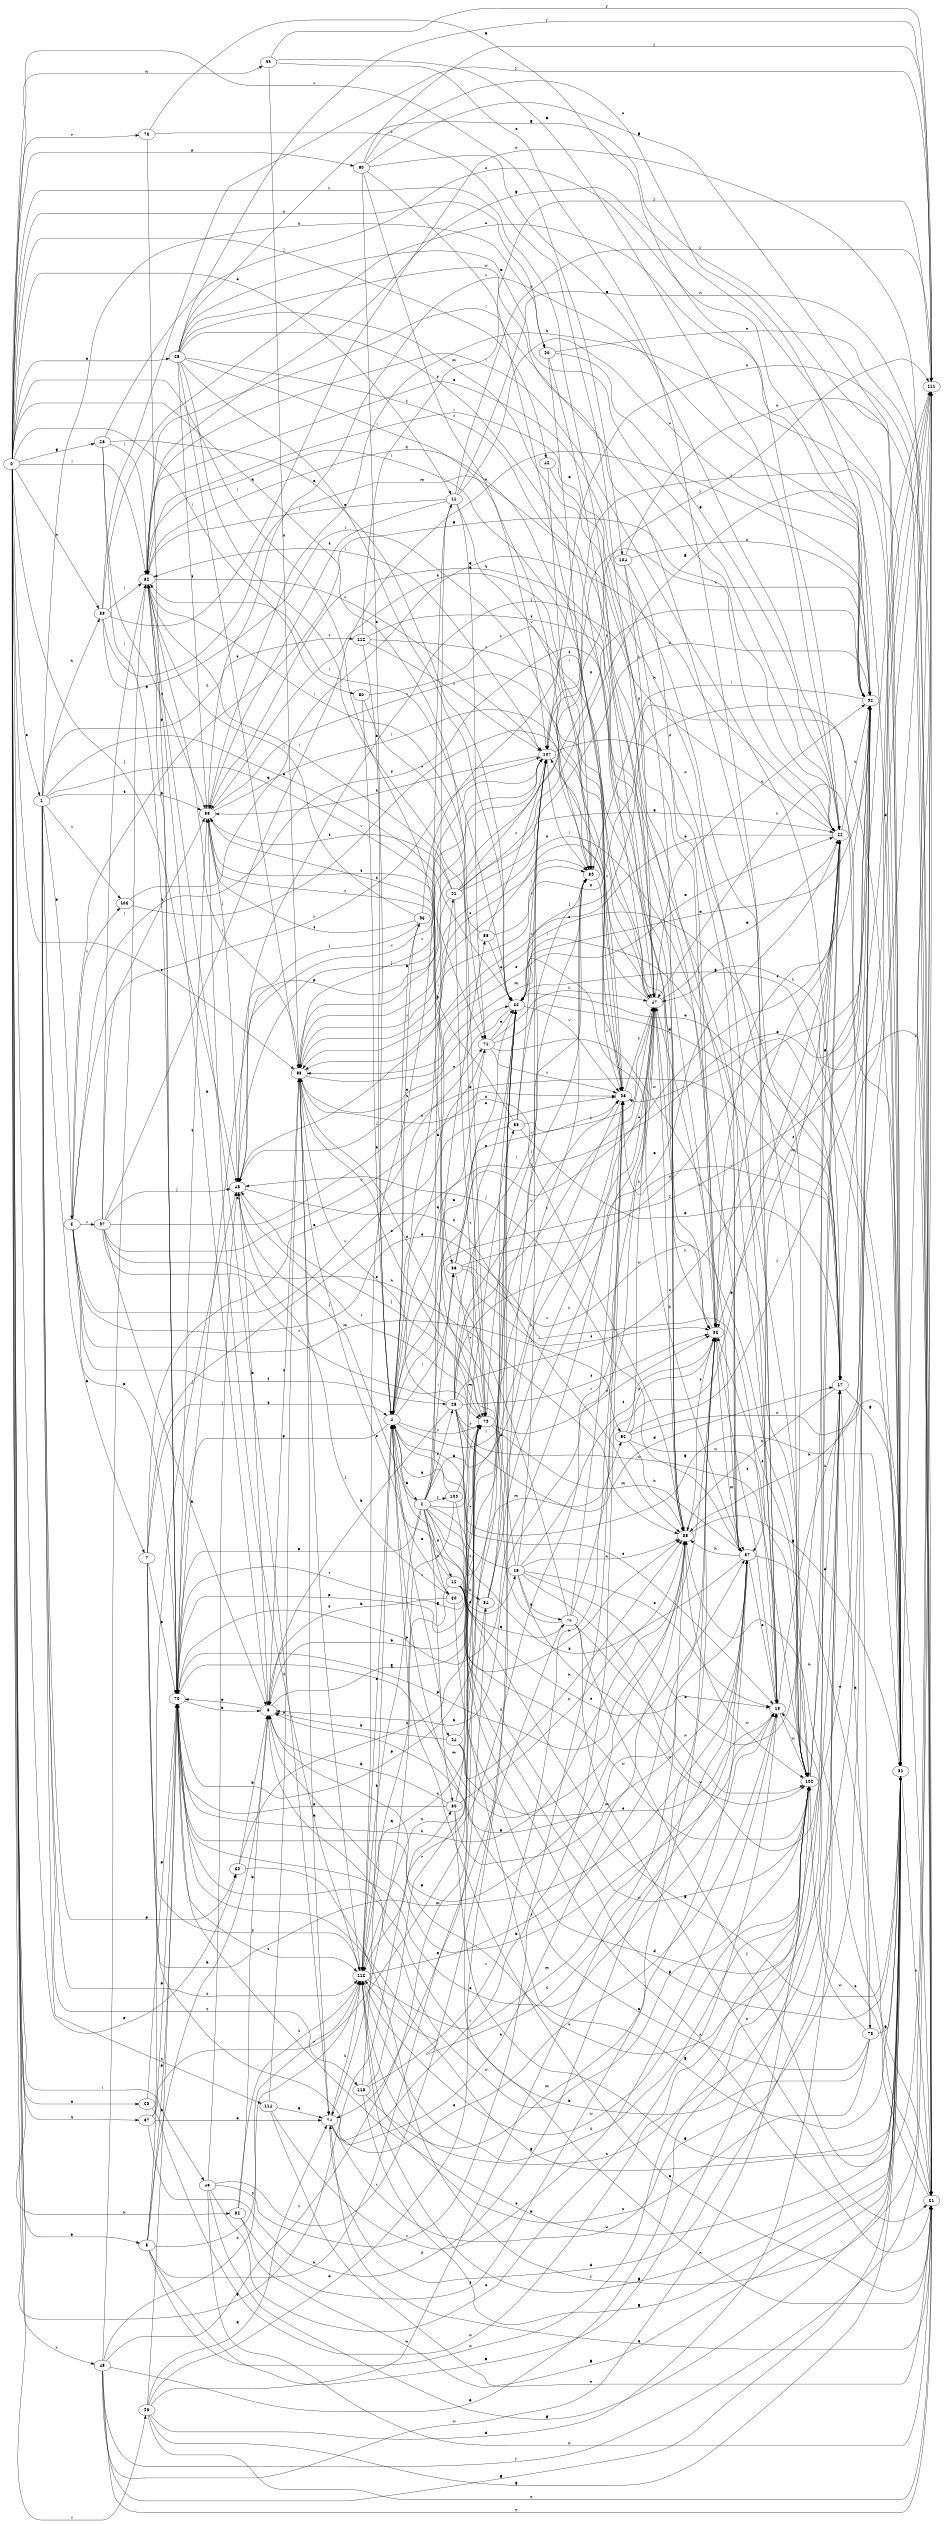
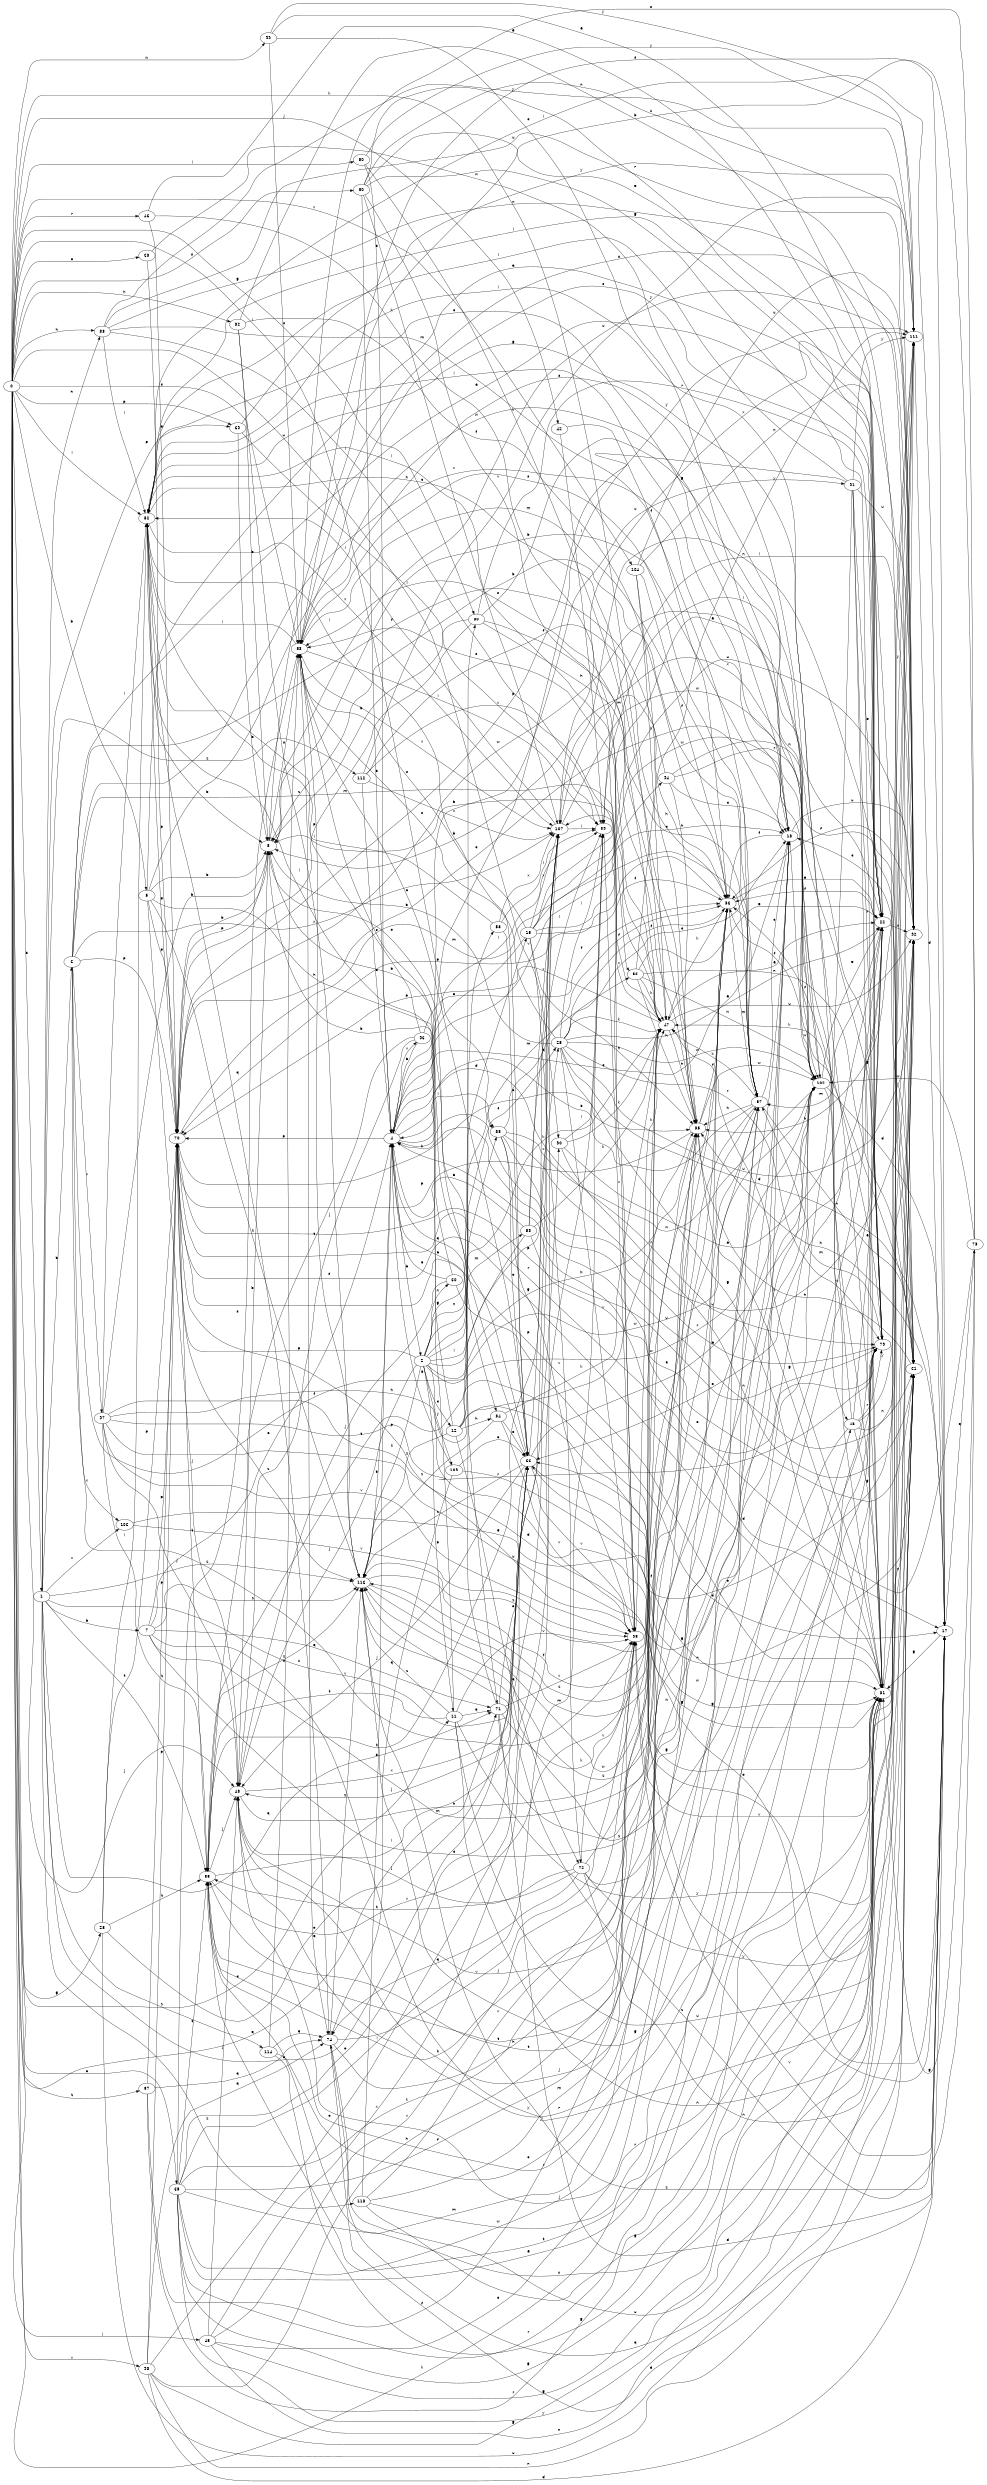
node "76": label "76" -> "46"
edge "90" -> "39": label "e" -> "i"
edge "45" -> "102": reversed
